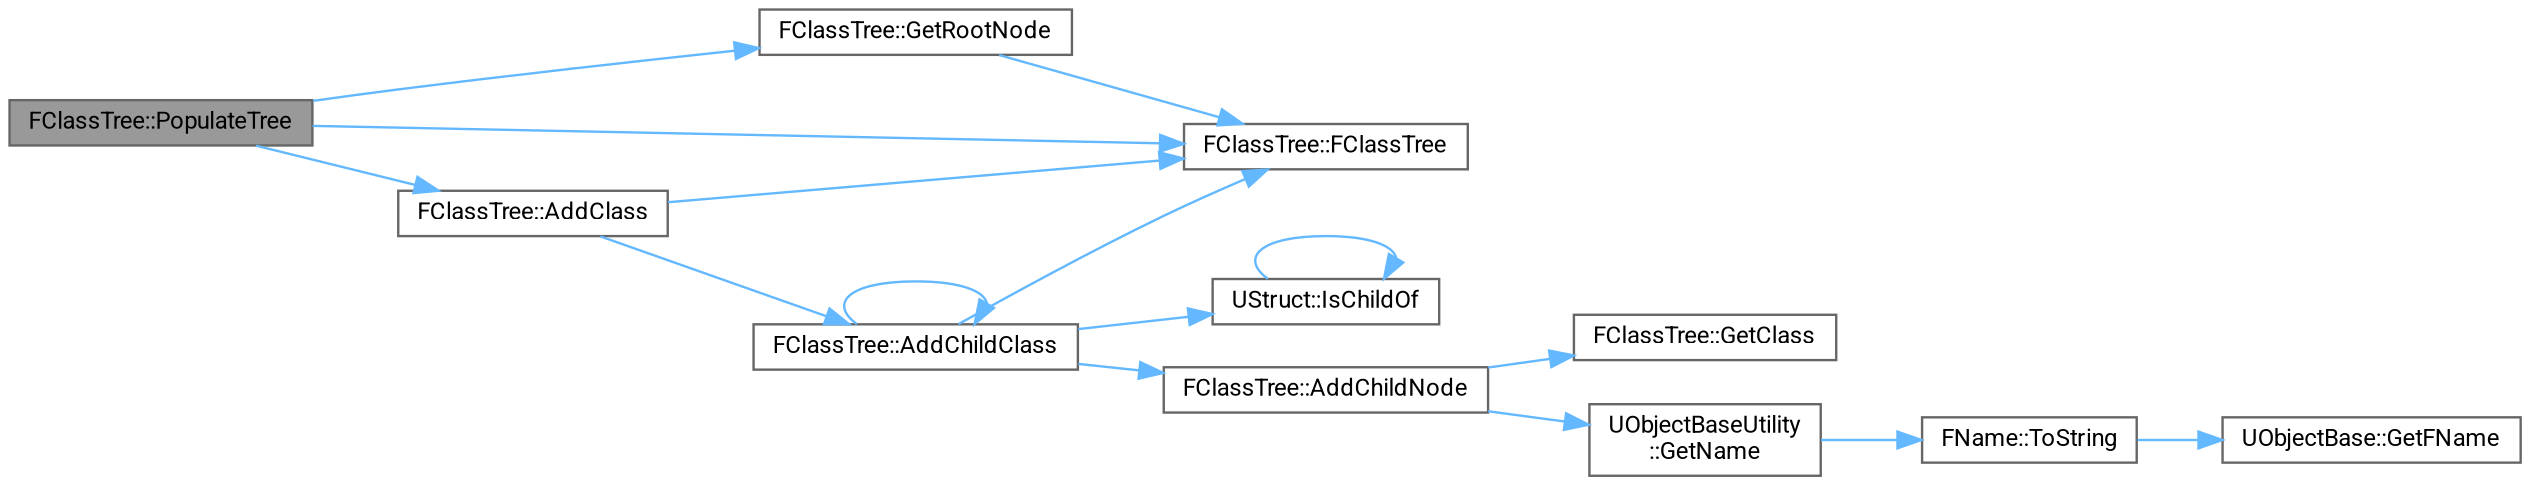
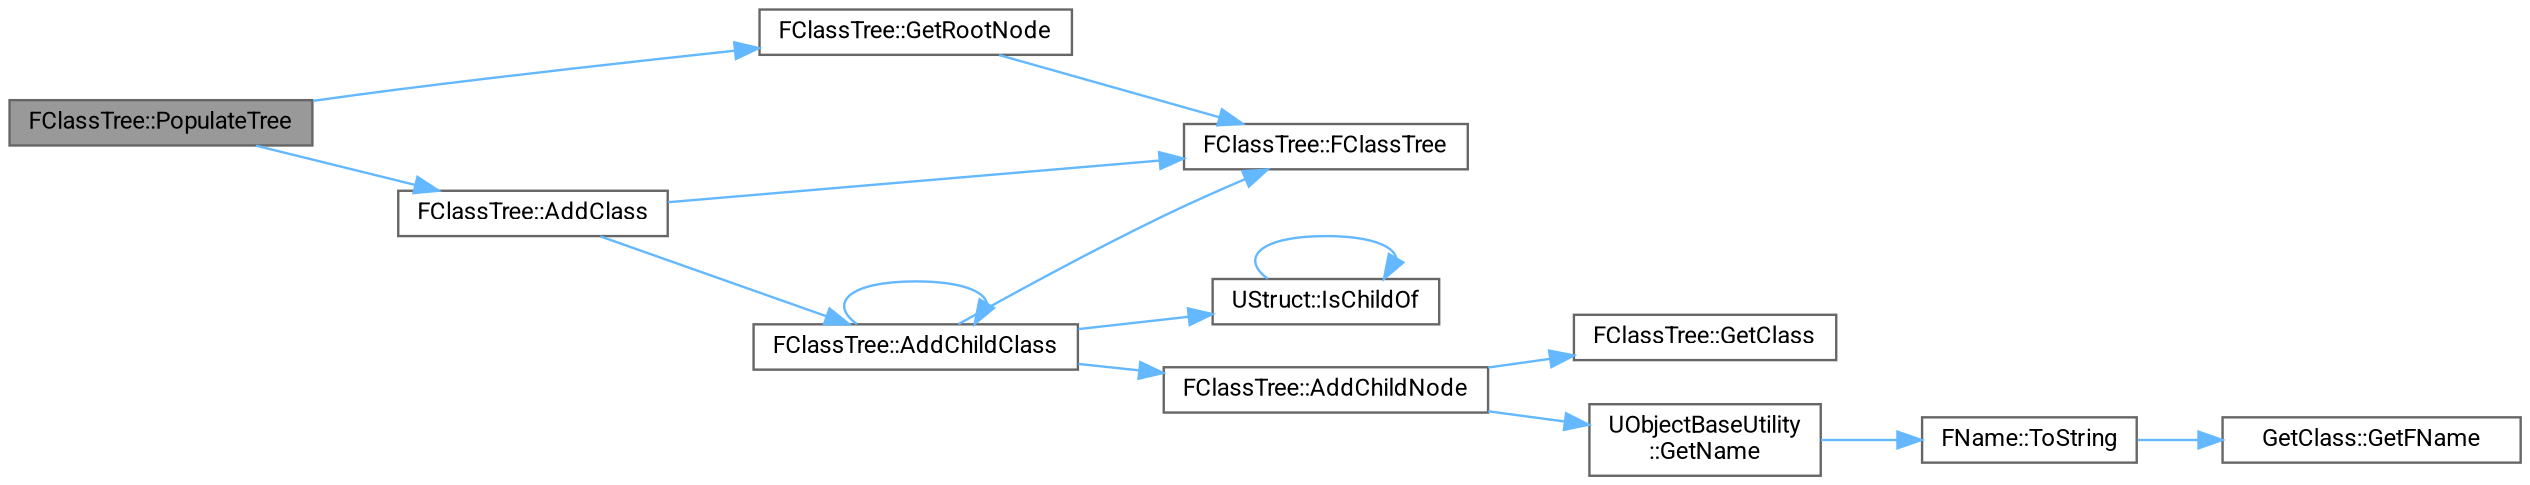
edge "FClassTree::PopulateTree" -> "FClassTree::FClassTree": removed
node "UObjectBase::GetFName": label "UObjectBase::GetFName" -> "GetClass::GetFName"
